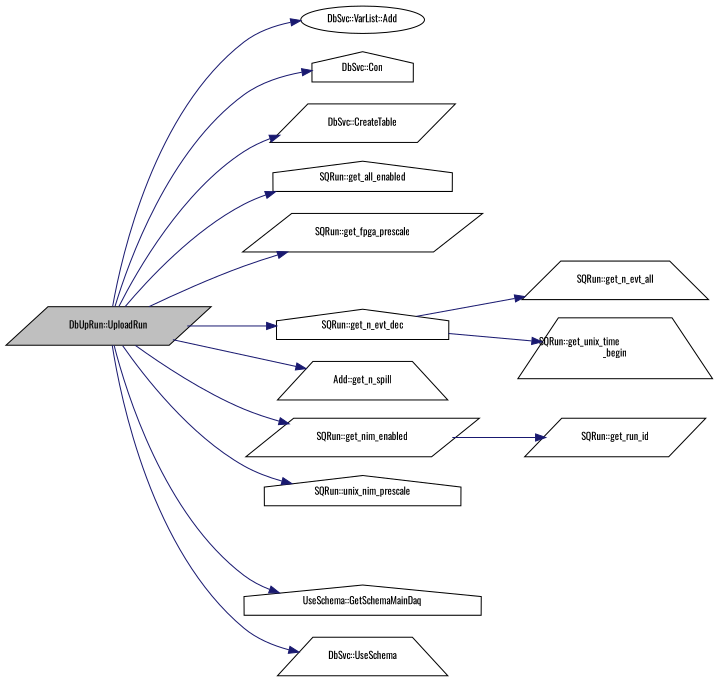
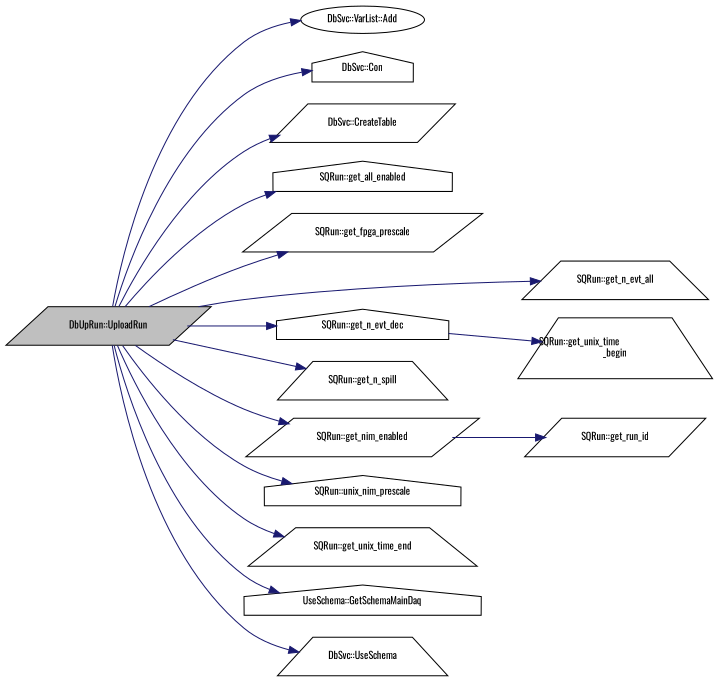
edge "SQRun::get_n_evt_dec" -> "SQRun::get_n_evt_all": now "DbUpRun::UploadRun" -> "SQRun::get_n_evt_all"
node "Add::get_n_spill": label "Add::get_n_spill" -> "SQRun::get_n_spill"
node "SQRun::get_unix_time_end": added
